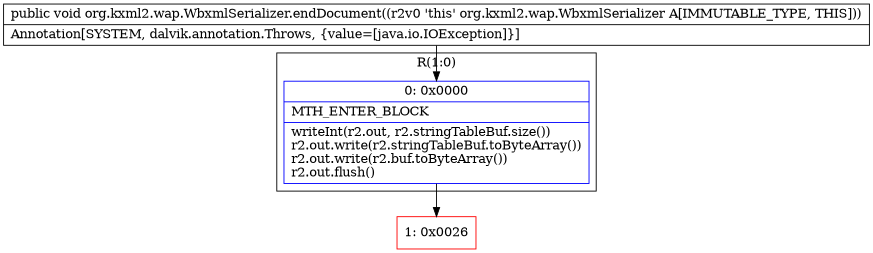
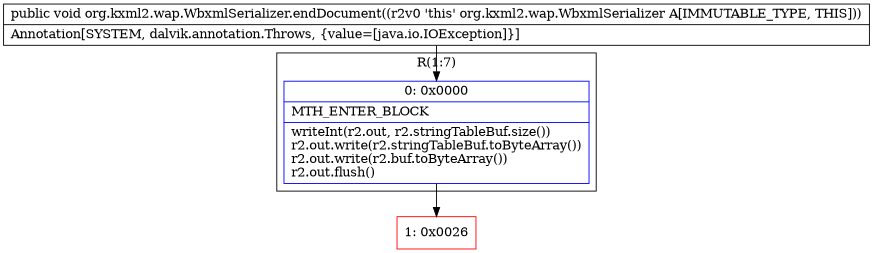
cluster "R(1:0)": label "R(1:0)" -> "R(1:7)"
